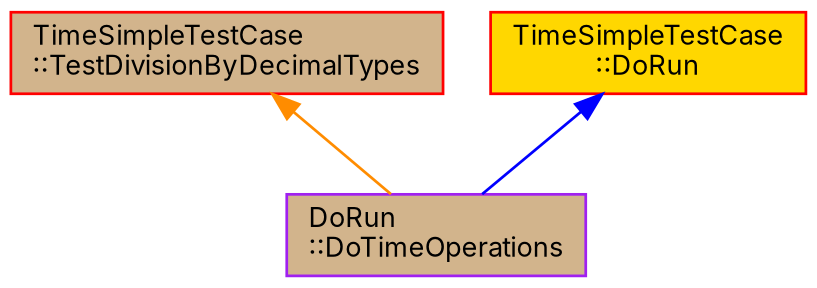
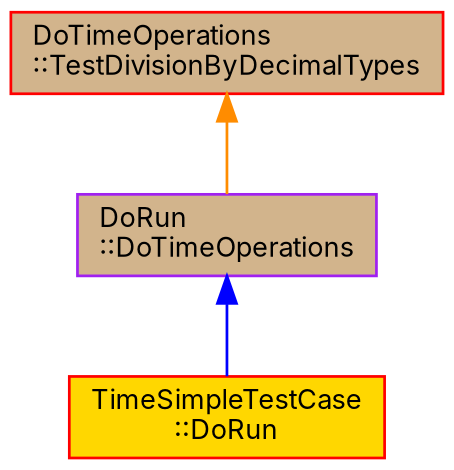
node "TimeSimpleTestCase ::TestDivisionByDecimalTypes": label "TimeSimpleTestCase ::TestDivisionByDecimalTypes" -> "DoTimeOperations ::TestDivisionByDecimalTypes"
edge "DoRun ::DoTimeOperations" -> "TimeSimpleTestCase ::DoRun": reversed
